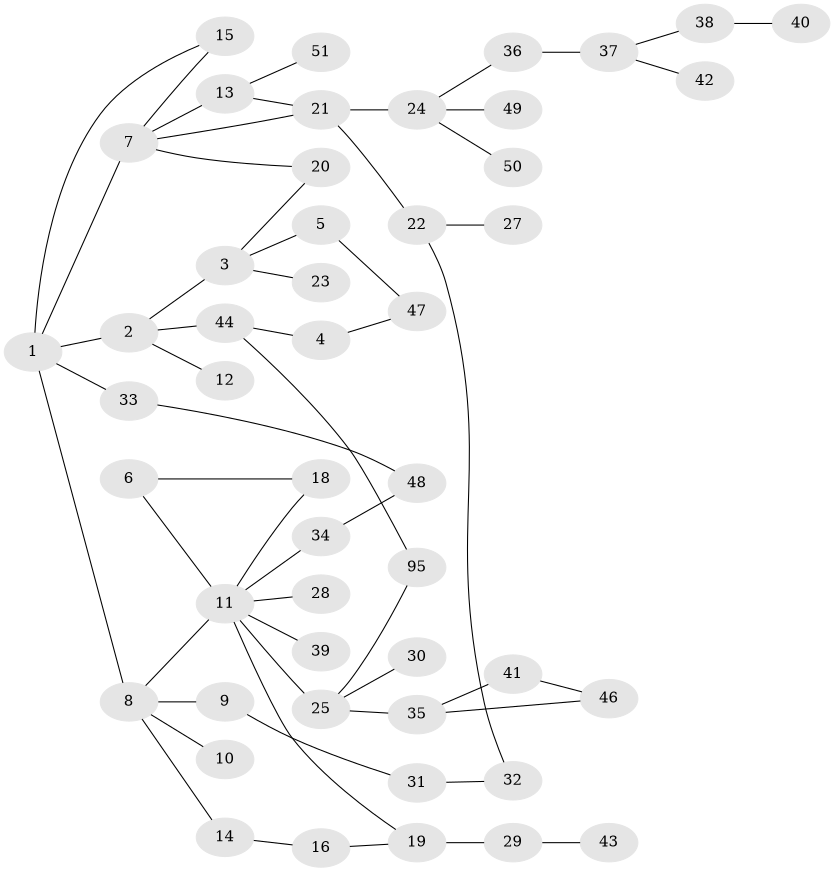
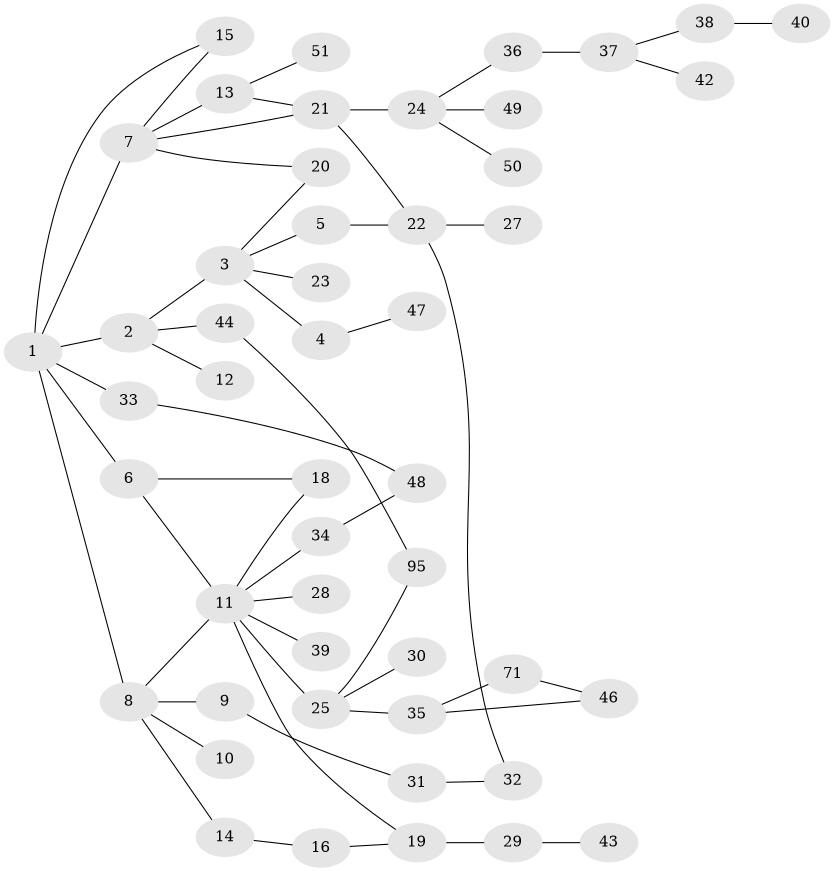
edge "5" -- "47": now "5" -- "22"
edge "44" -- "4": now "3" -- "4"
edge "1" -- "6": added
node "41": label "41" -> "71"
